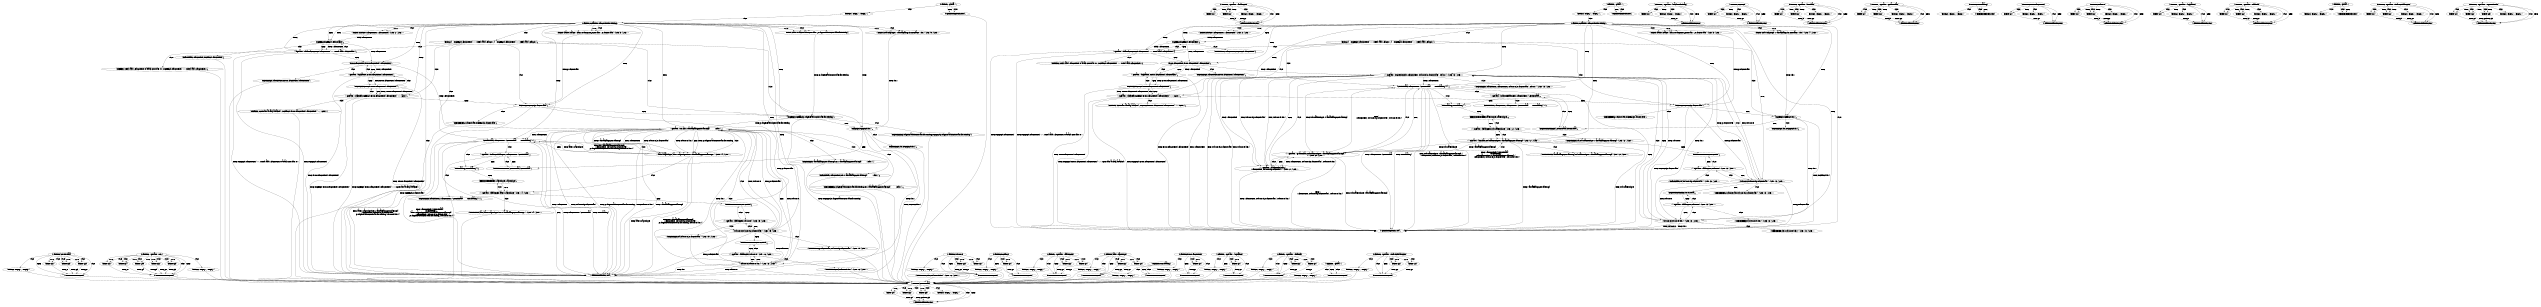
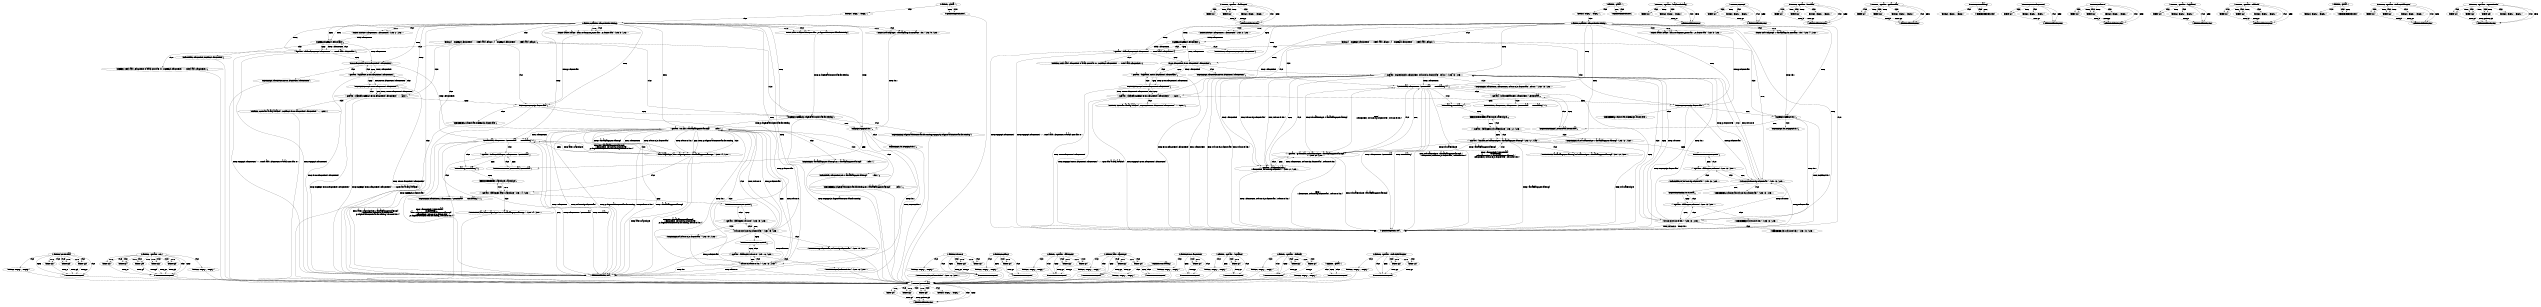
edge "<(std.move,std::move(pwd_controller))<SUB>13</SUB>>" -> "<(std.move,std::move(view))<SUB>13</SUB>>": reversed
edge "<(std.move,std::move(view))<SUB>16</SUB>>" -> "<(<operator>.fieldAccess,std::move)<SUB>16</SUB>>": label "CFG: " -> "AST: "
